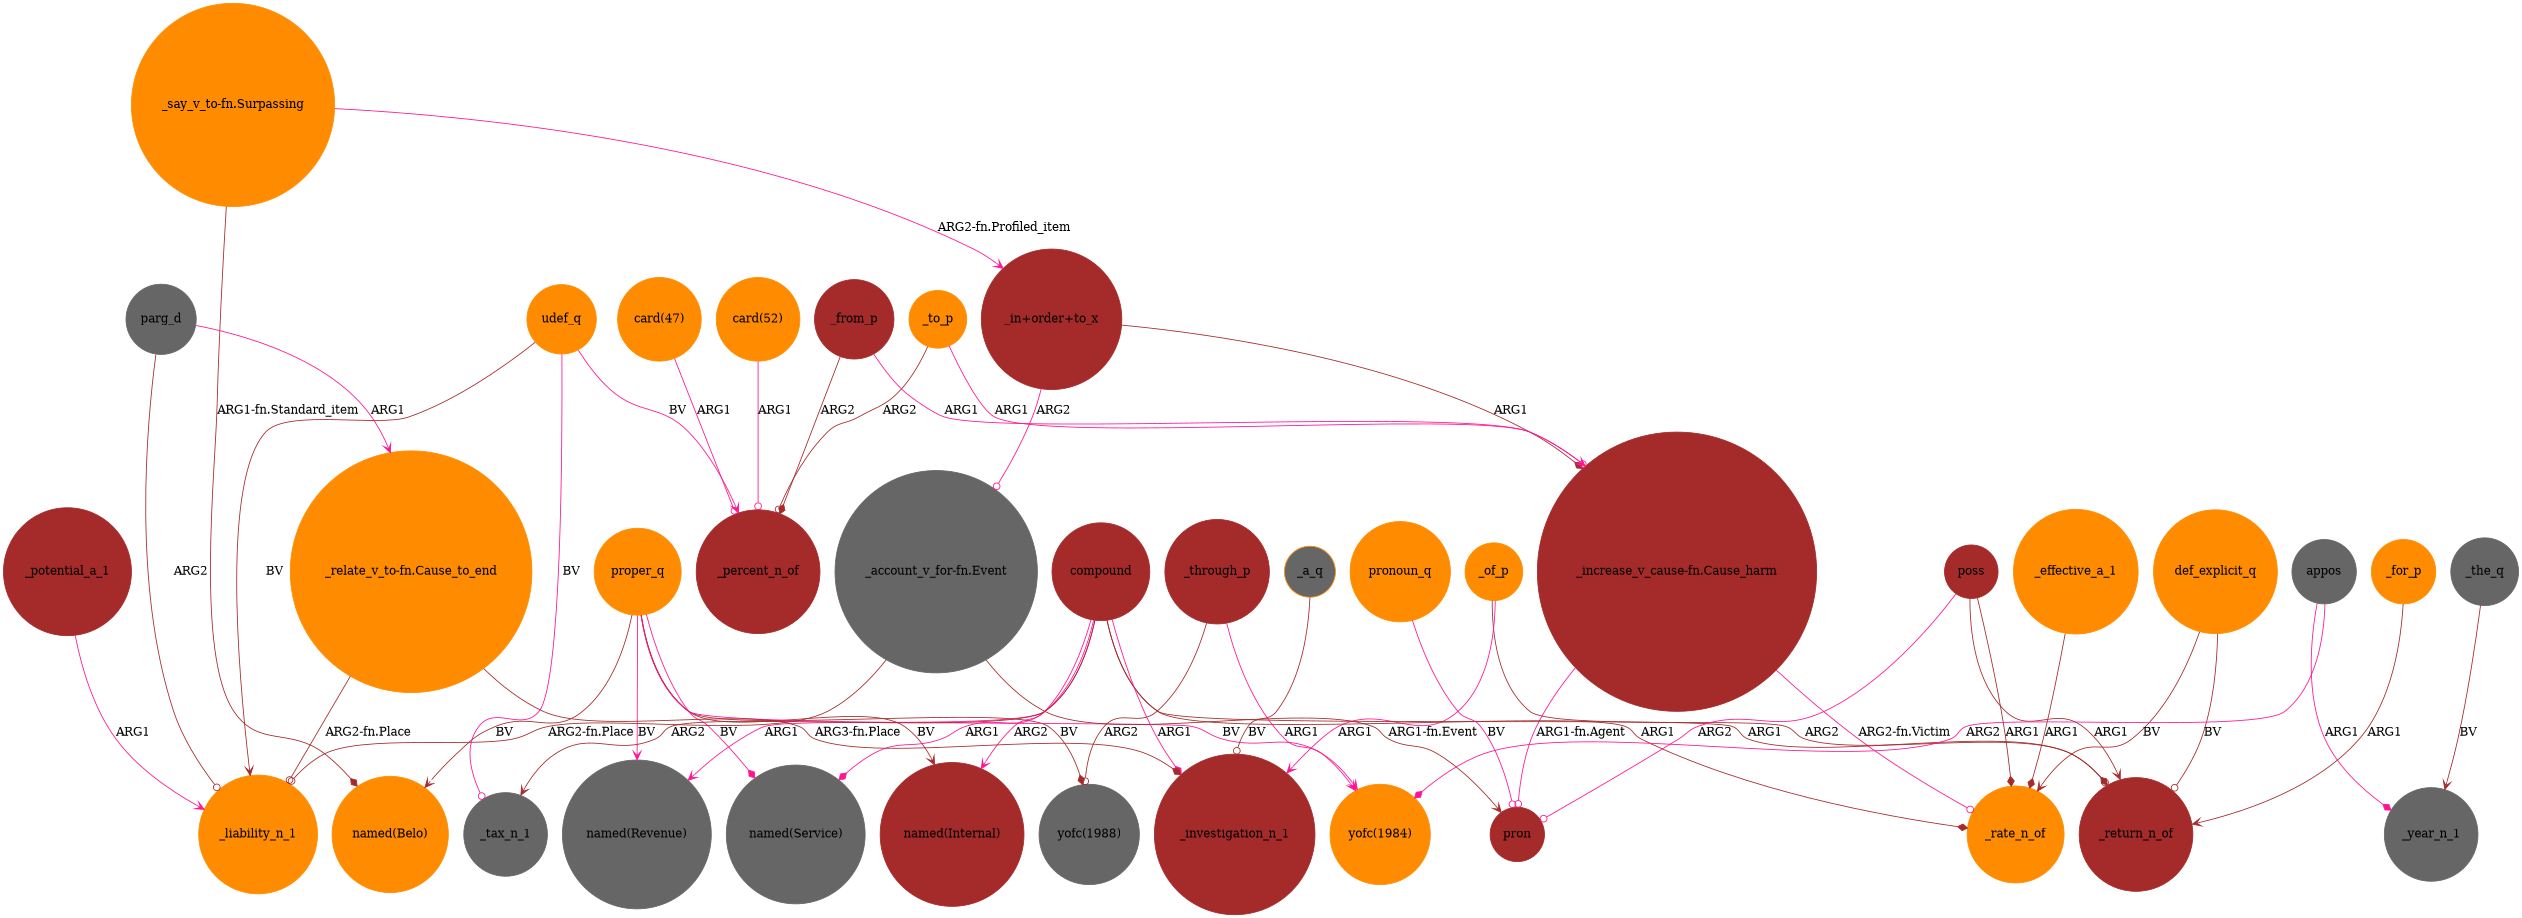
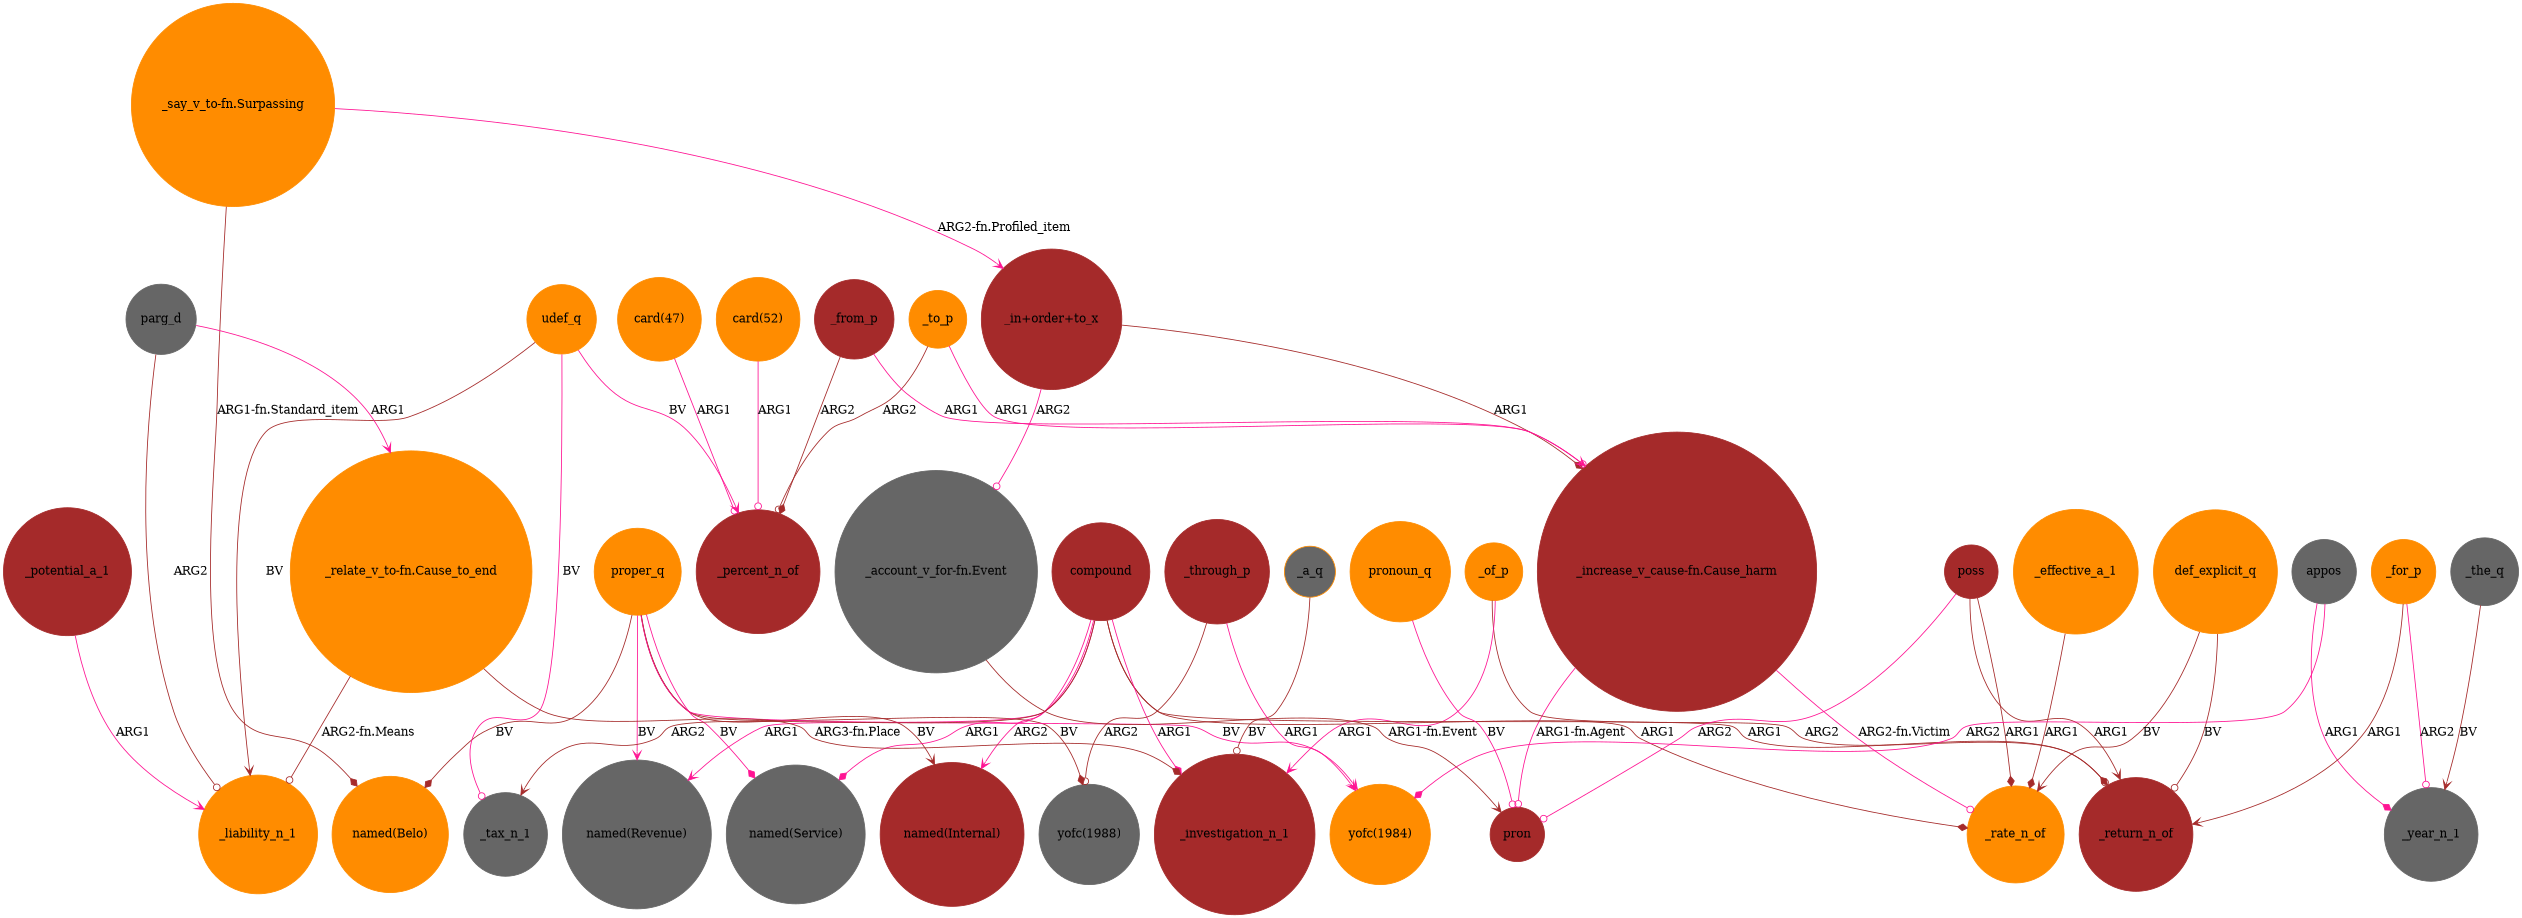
edge "_for_p" -> "_year_n_1": added, label "ARG2"
edge "proper_q" -> "named(Belo)": arrowhead vee -> diamond
edge "_account_v_for-fn.Event" -> "_liability_n_1": removed, label "ARG2-fn.Place"
edge "_relate_v_to-fn.Cause_to_end" -> "_liability_n_1": label "ARG2-fn.Place" -> "ARG2-fn.Means"
